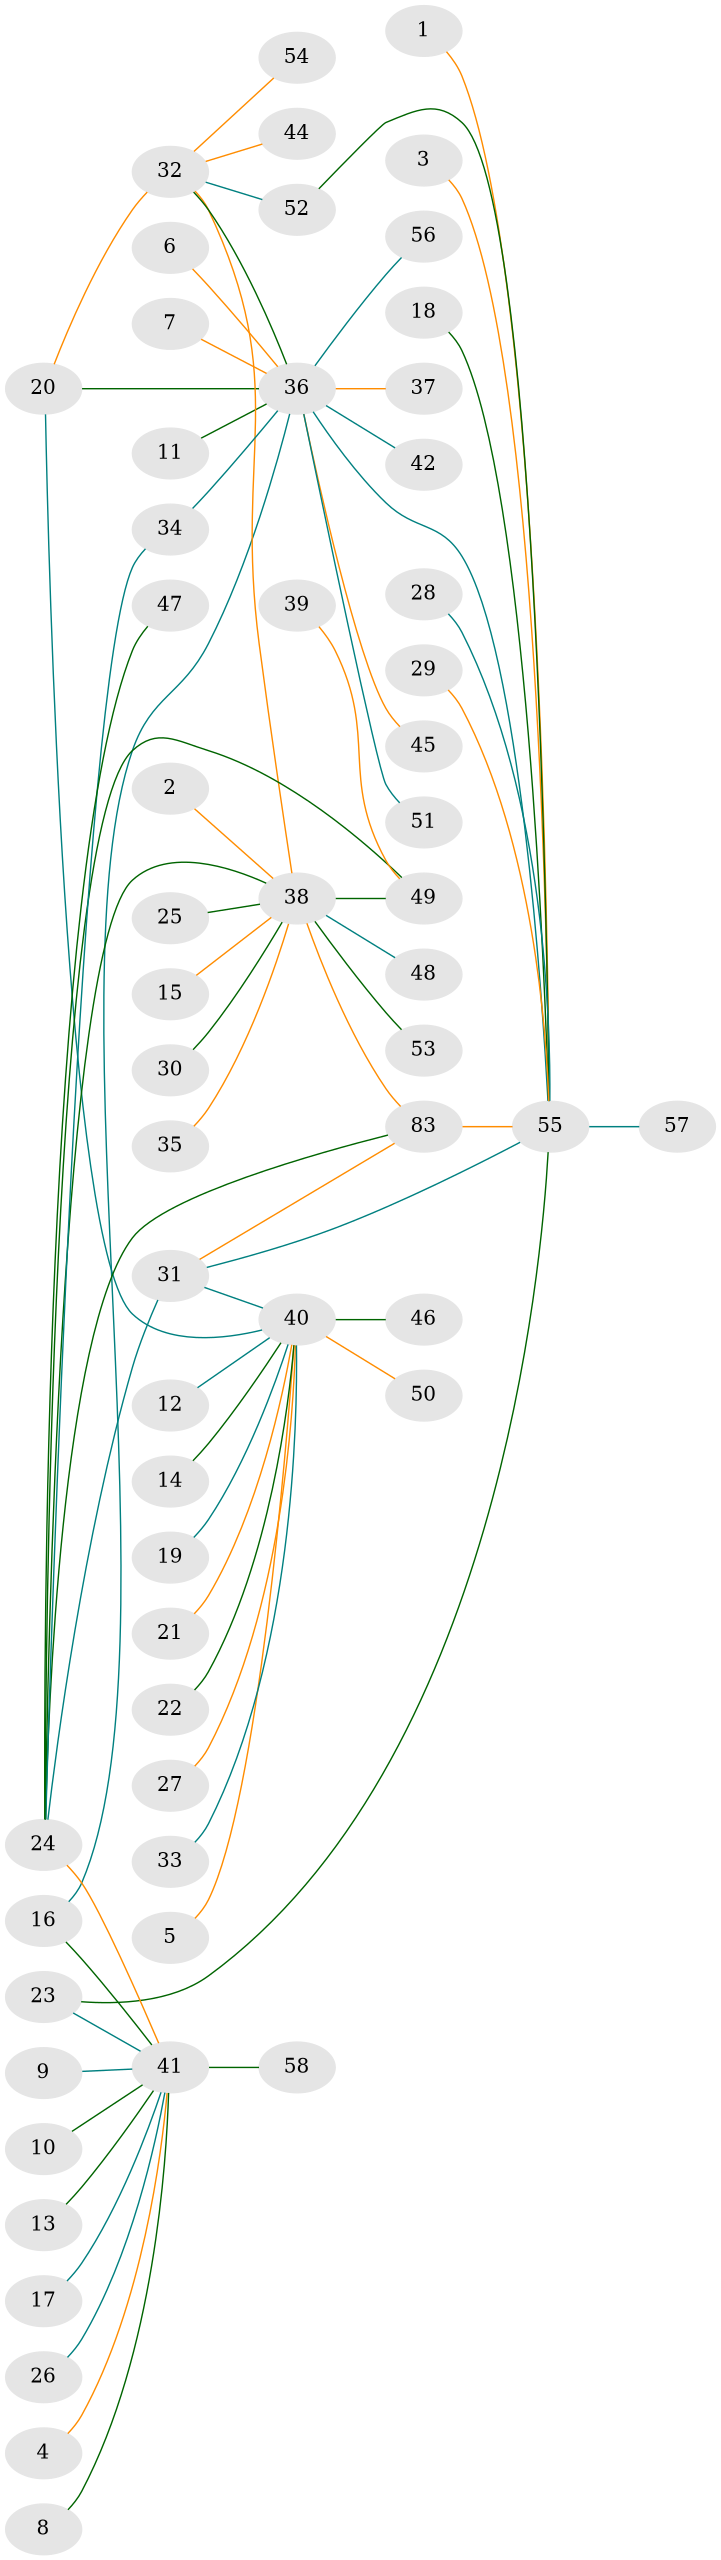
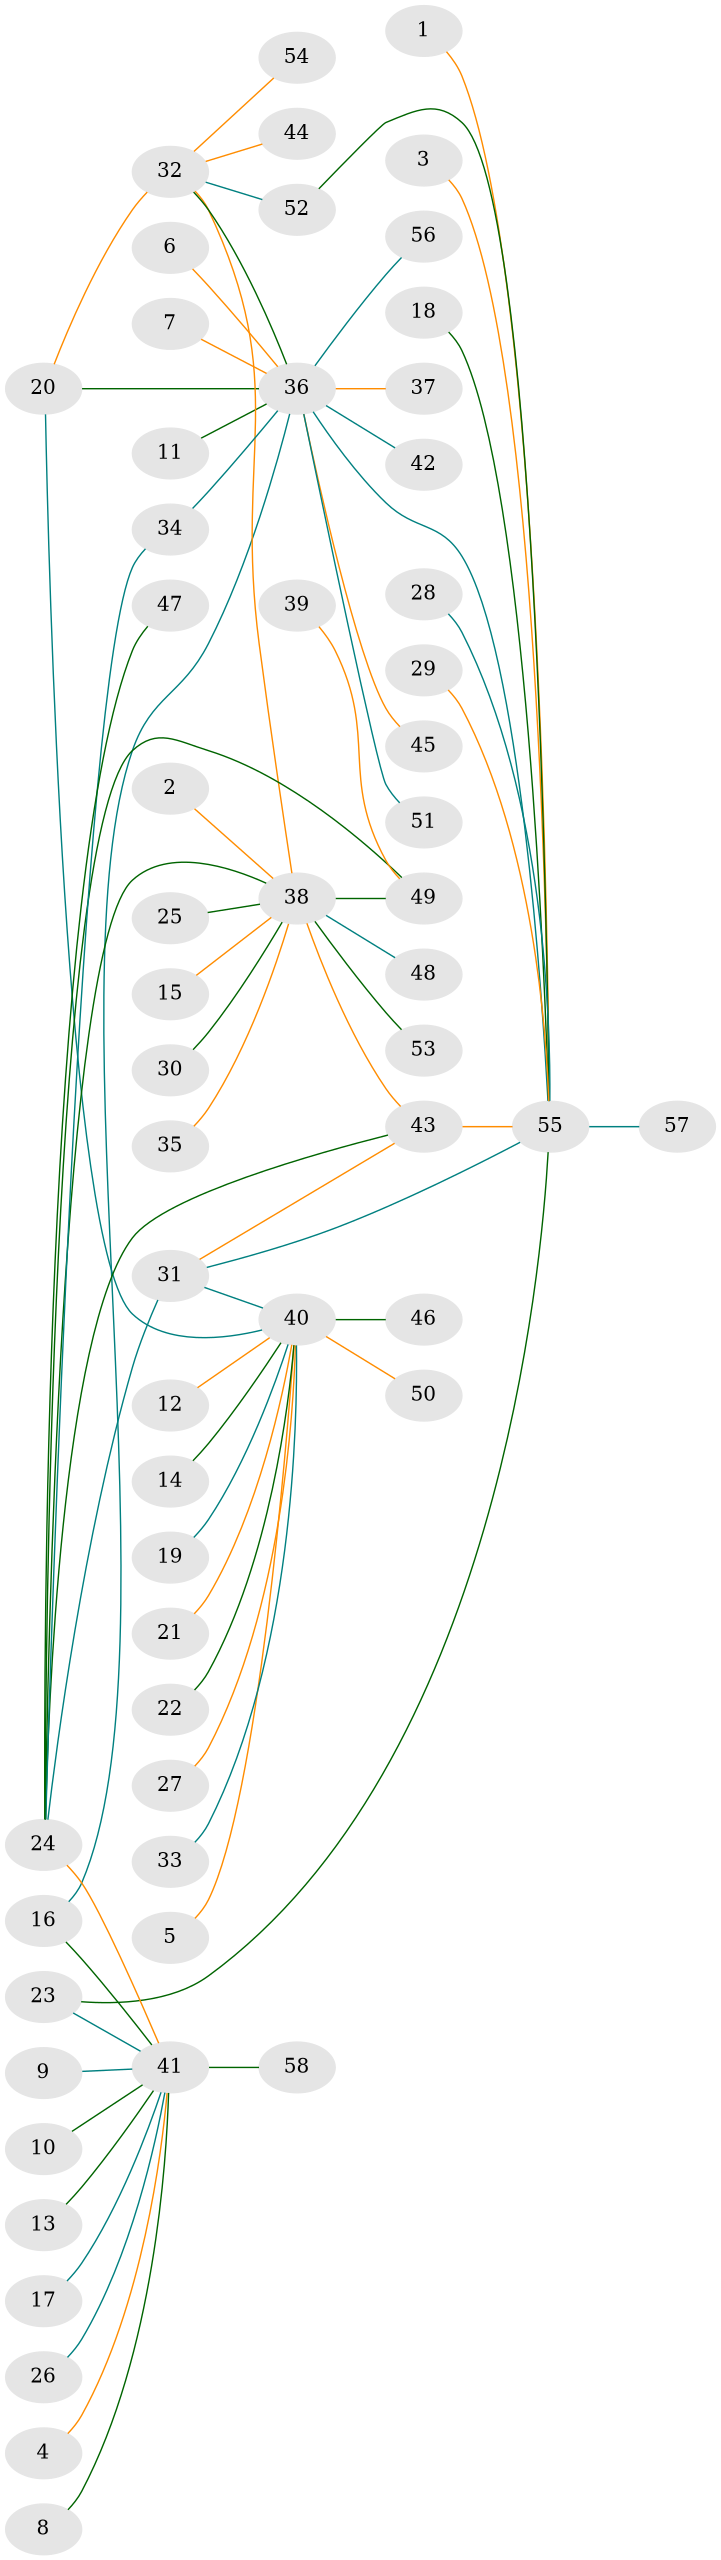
node "83": label "83" -> "43"
edge "40" -- "12": color teal -> darkorange
